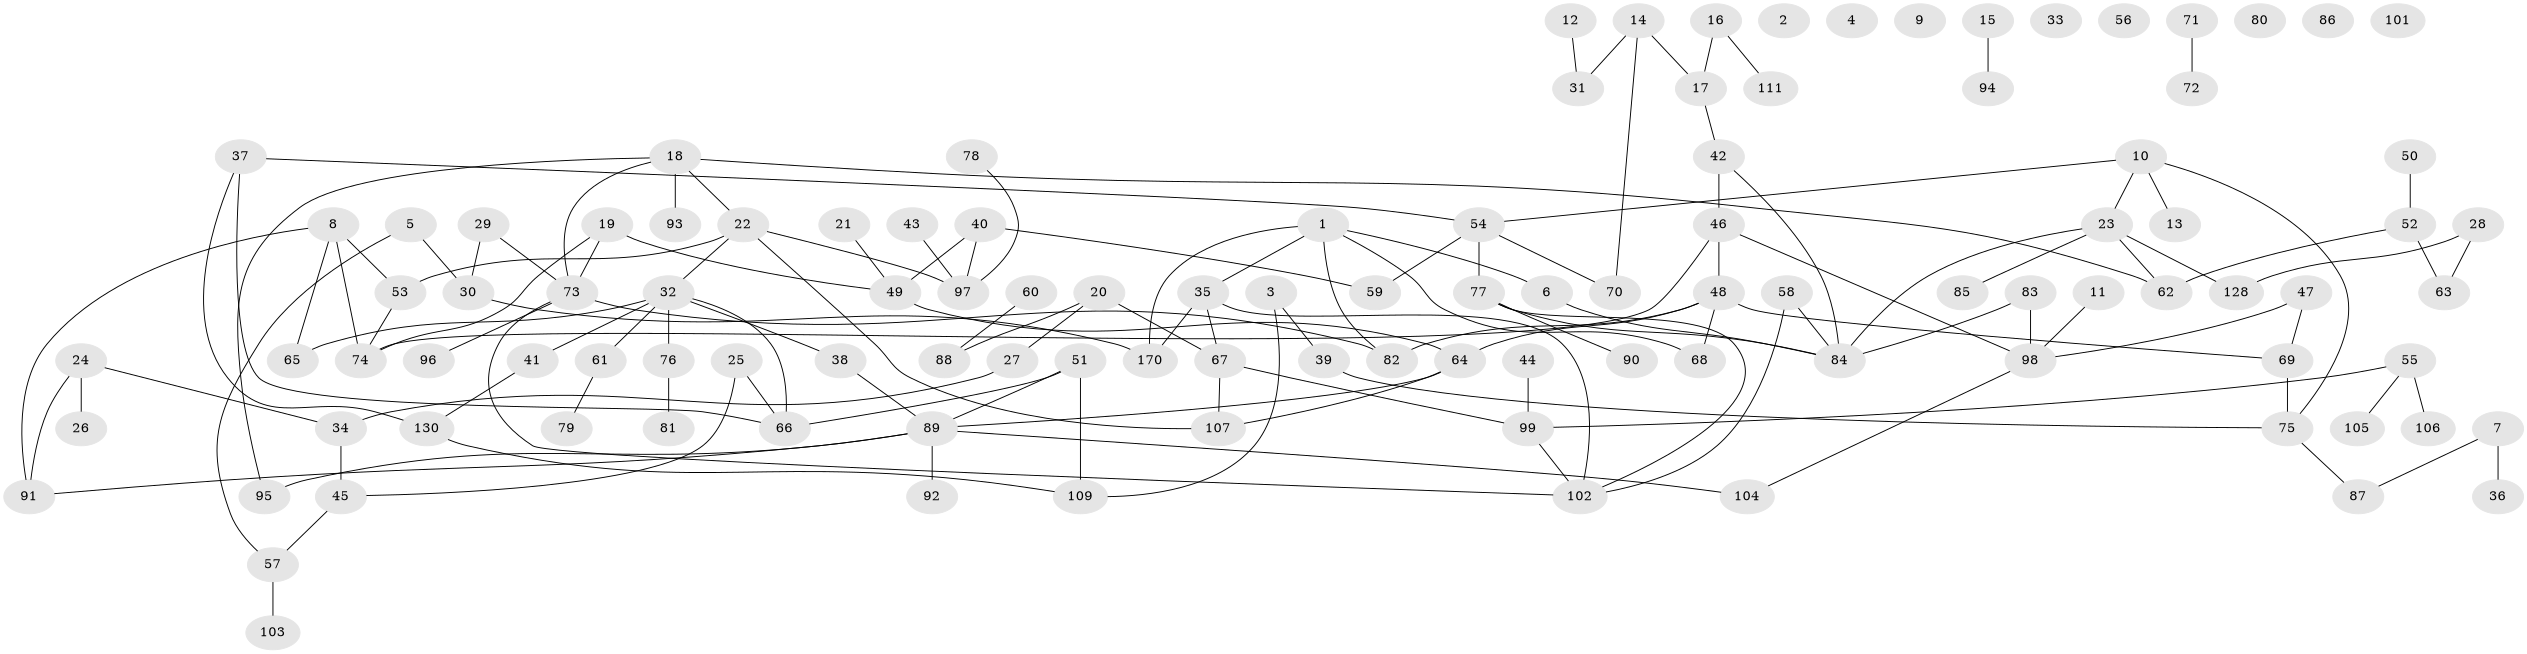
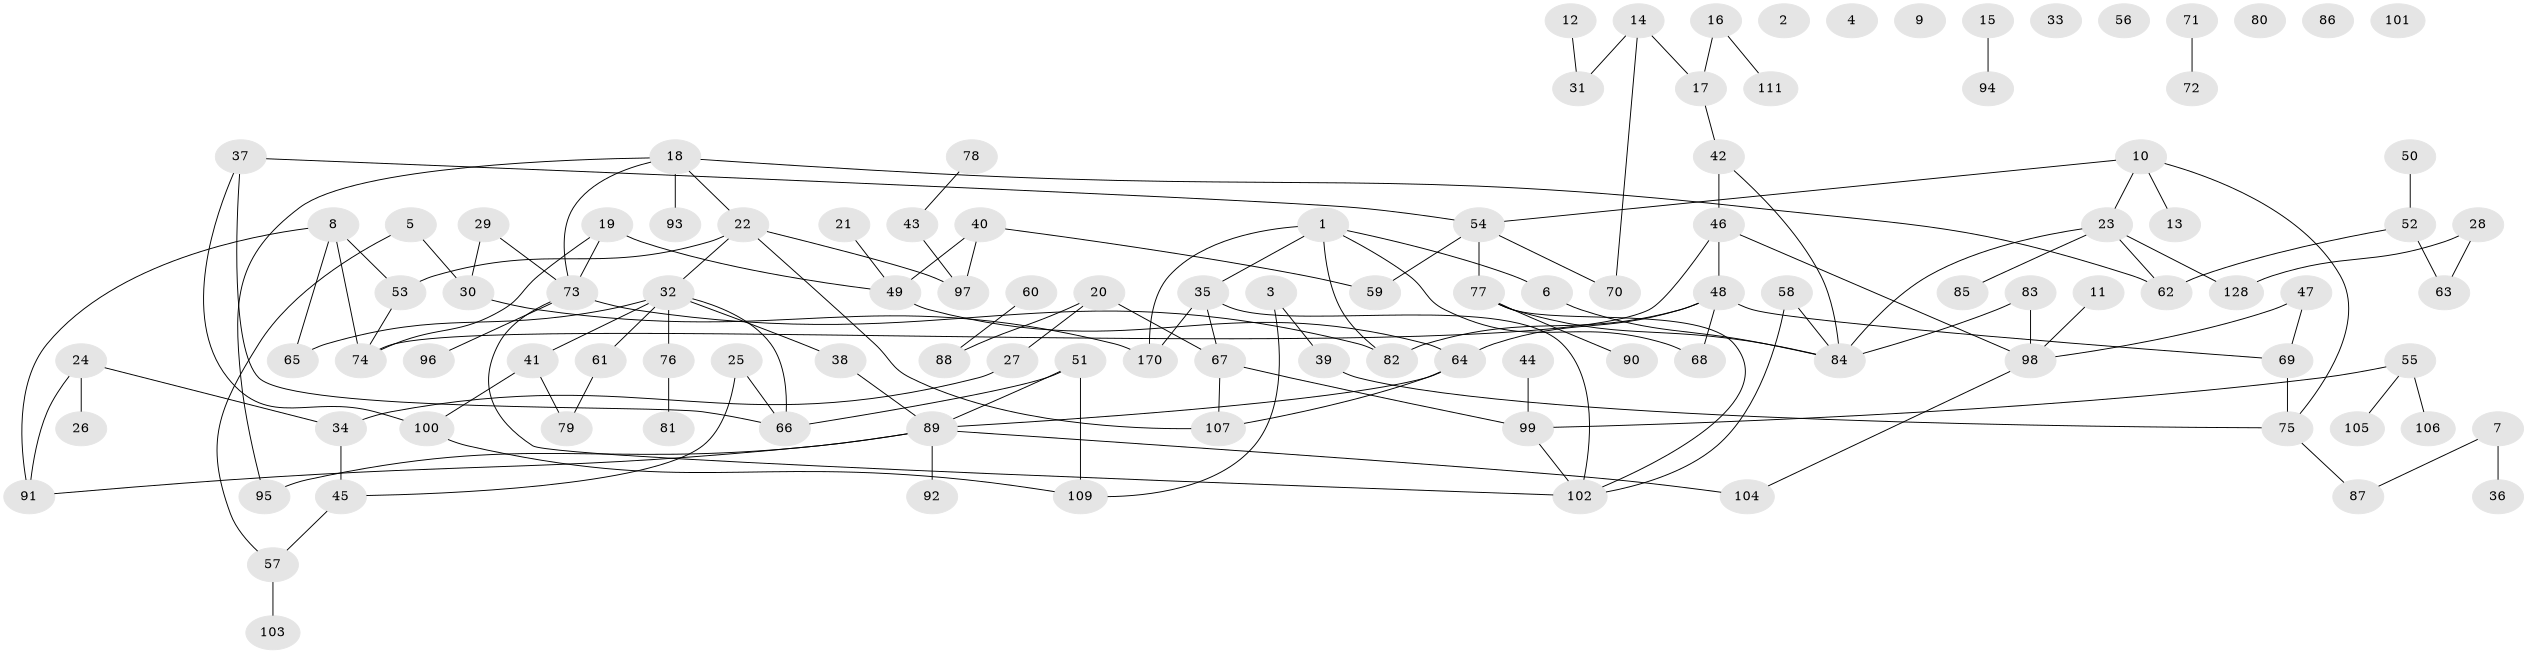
edge "78" -- "97": now "78" -- "43"
edge "41" -- "79": added
node "130": label "130" -> "100"
